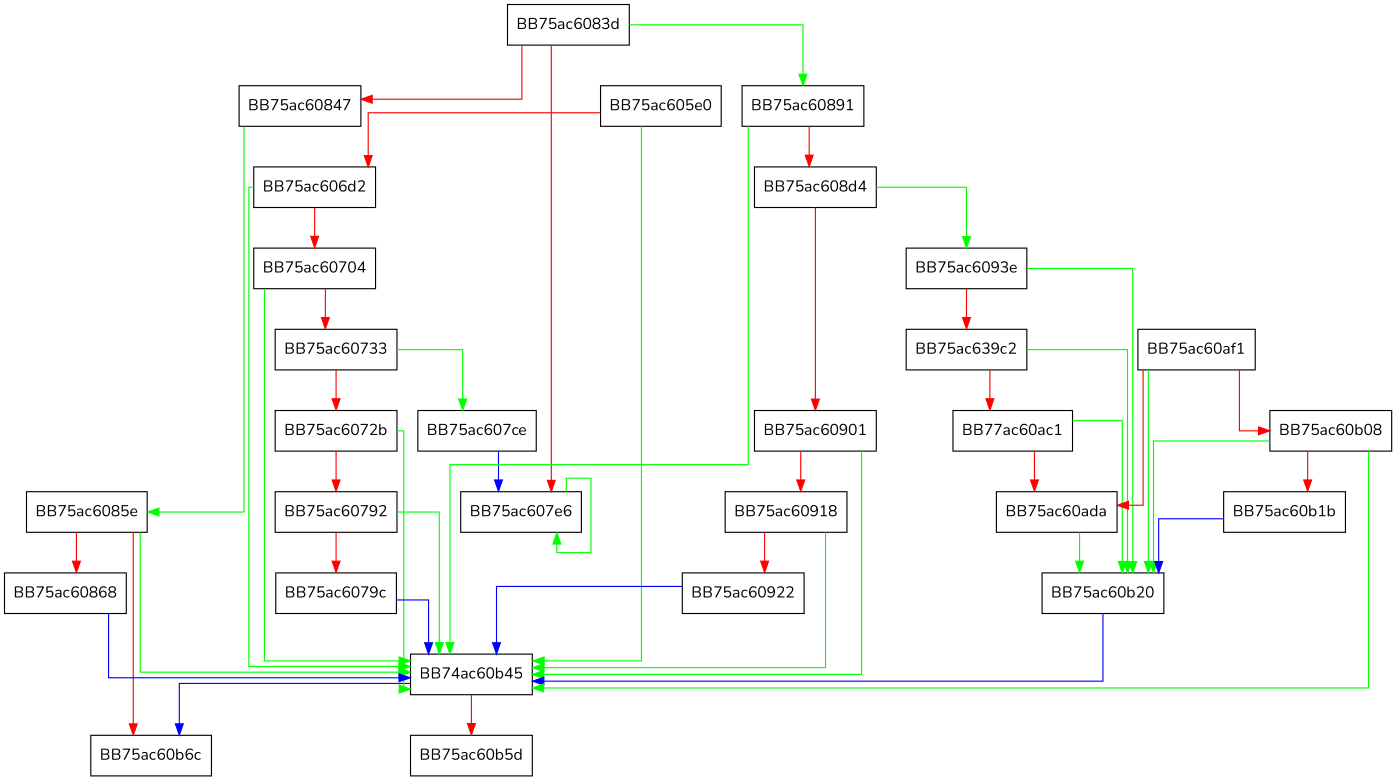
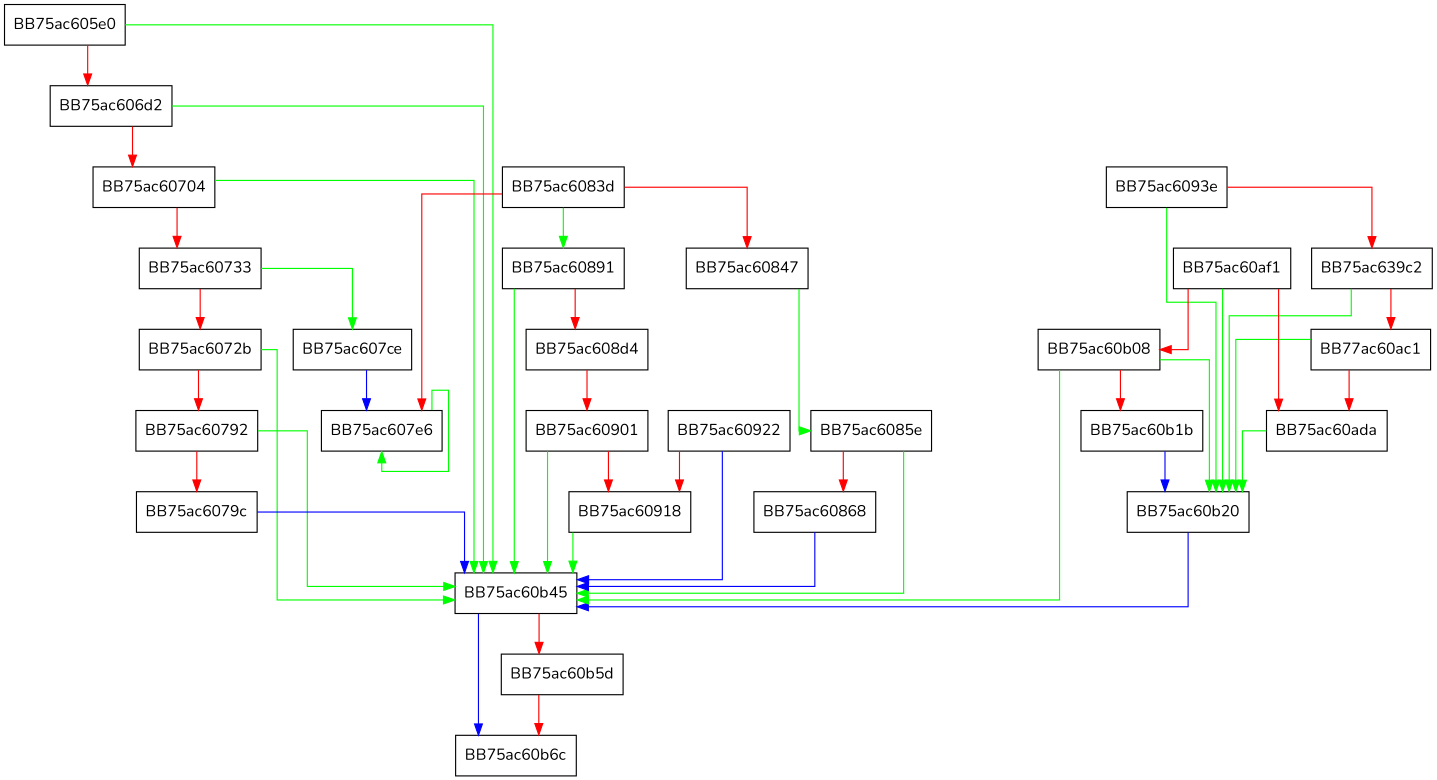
edge "BB75ac608d4" -> "BB75ac6093e": removed
edge "BB75ac60918" -> "BB75ac60922": reversed
edge "BB75ac6085e" -> "BB75ac60b6c": now "BB75ac60b5d" -> "BB75ac60b6c"
node "BB74ac60b45": label "BB74ac60b45" -> "BB75ac60b45"
